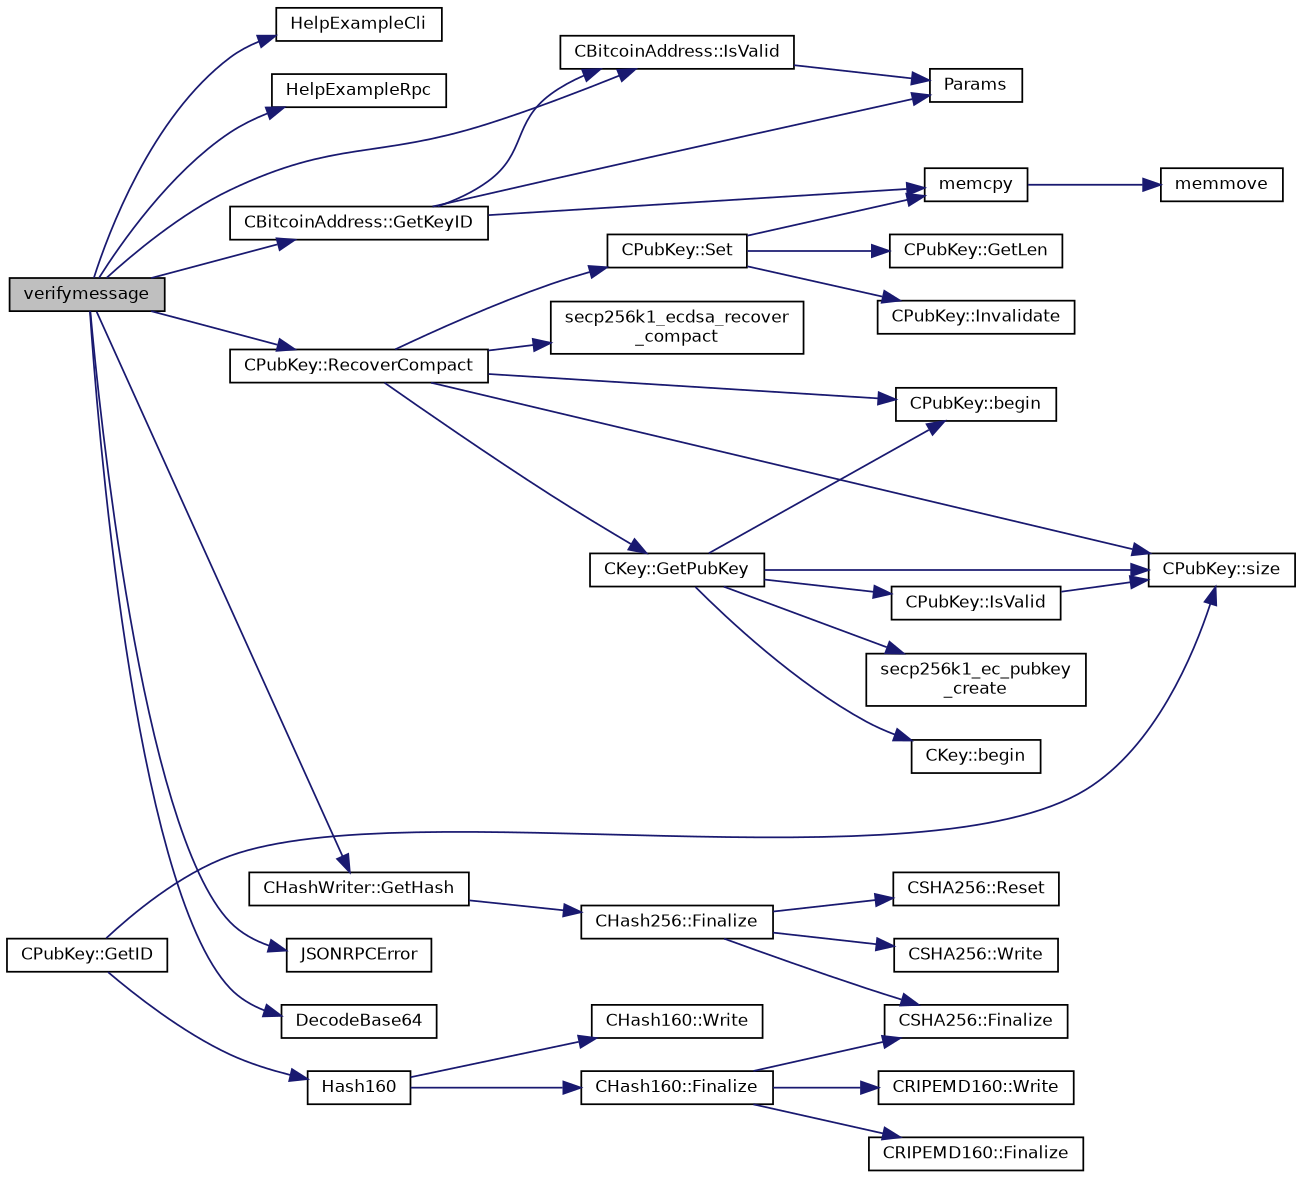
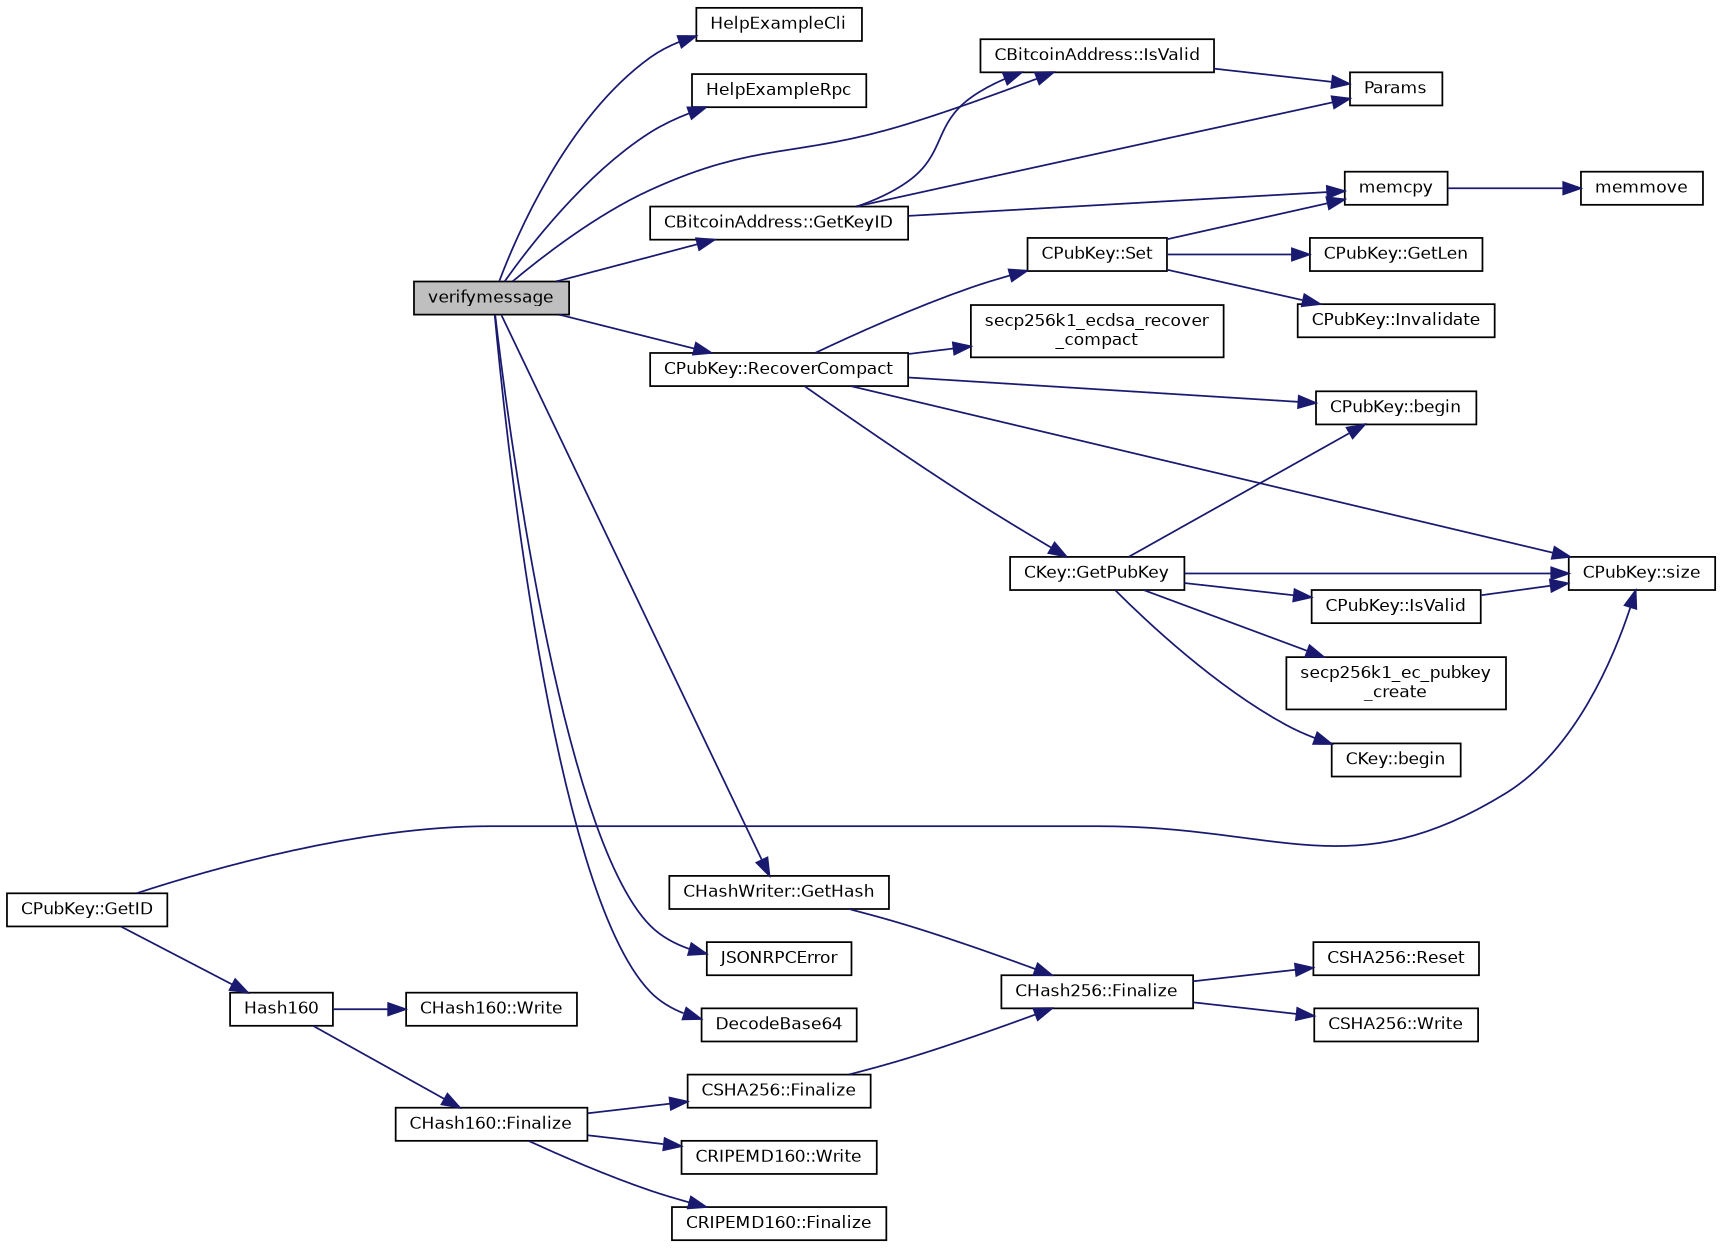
edge "CHash256::Finalize" -> "CSHA256::Finalize": reversed
